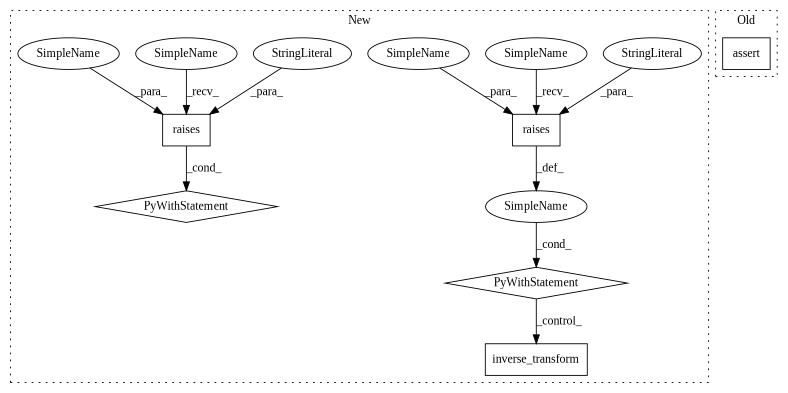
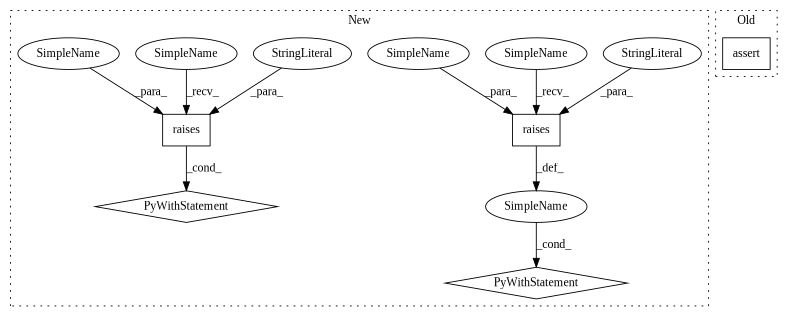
node "inverse_transform": removed
